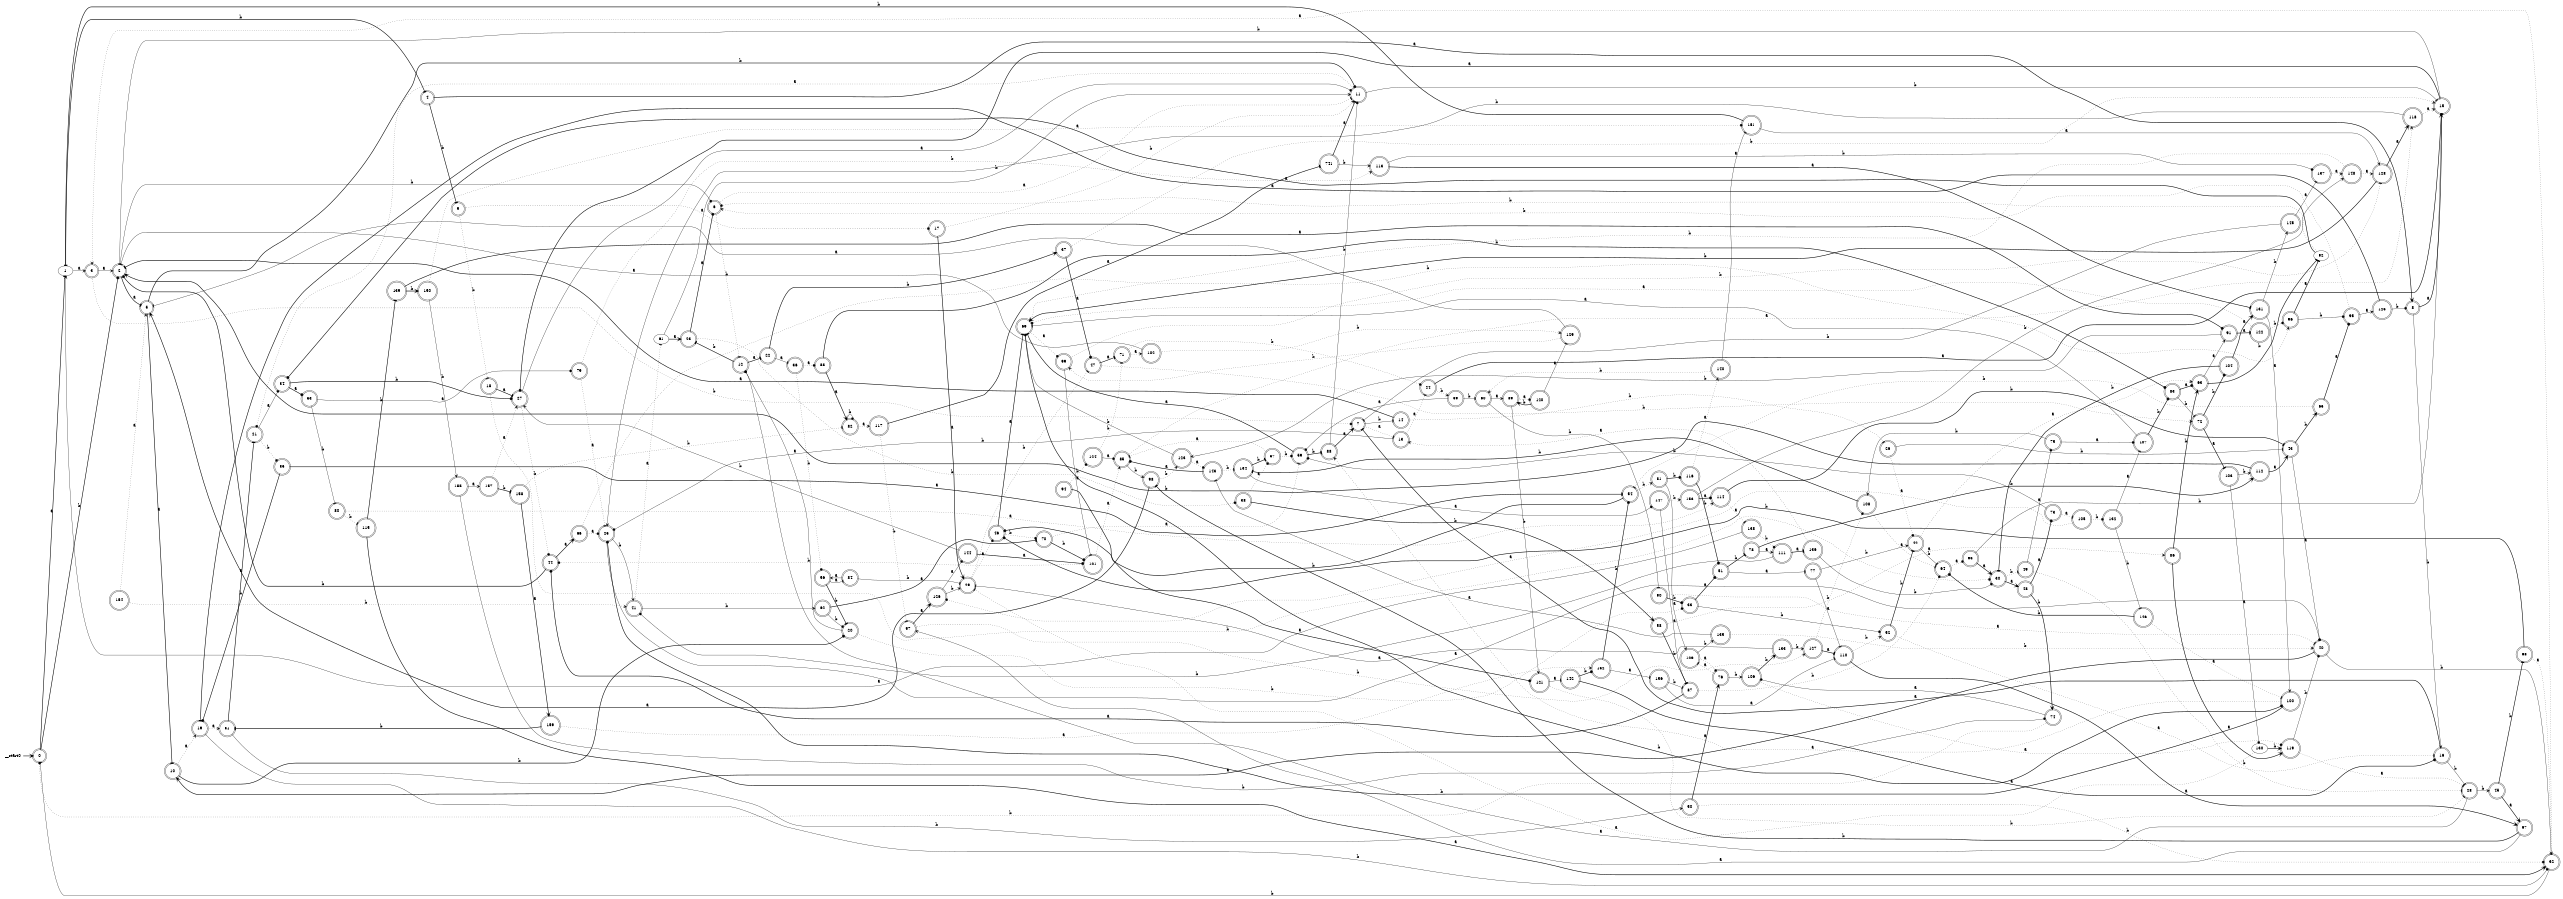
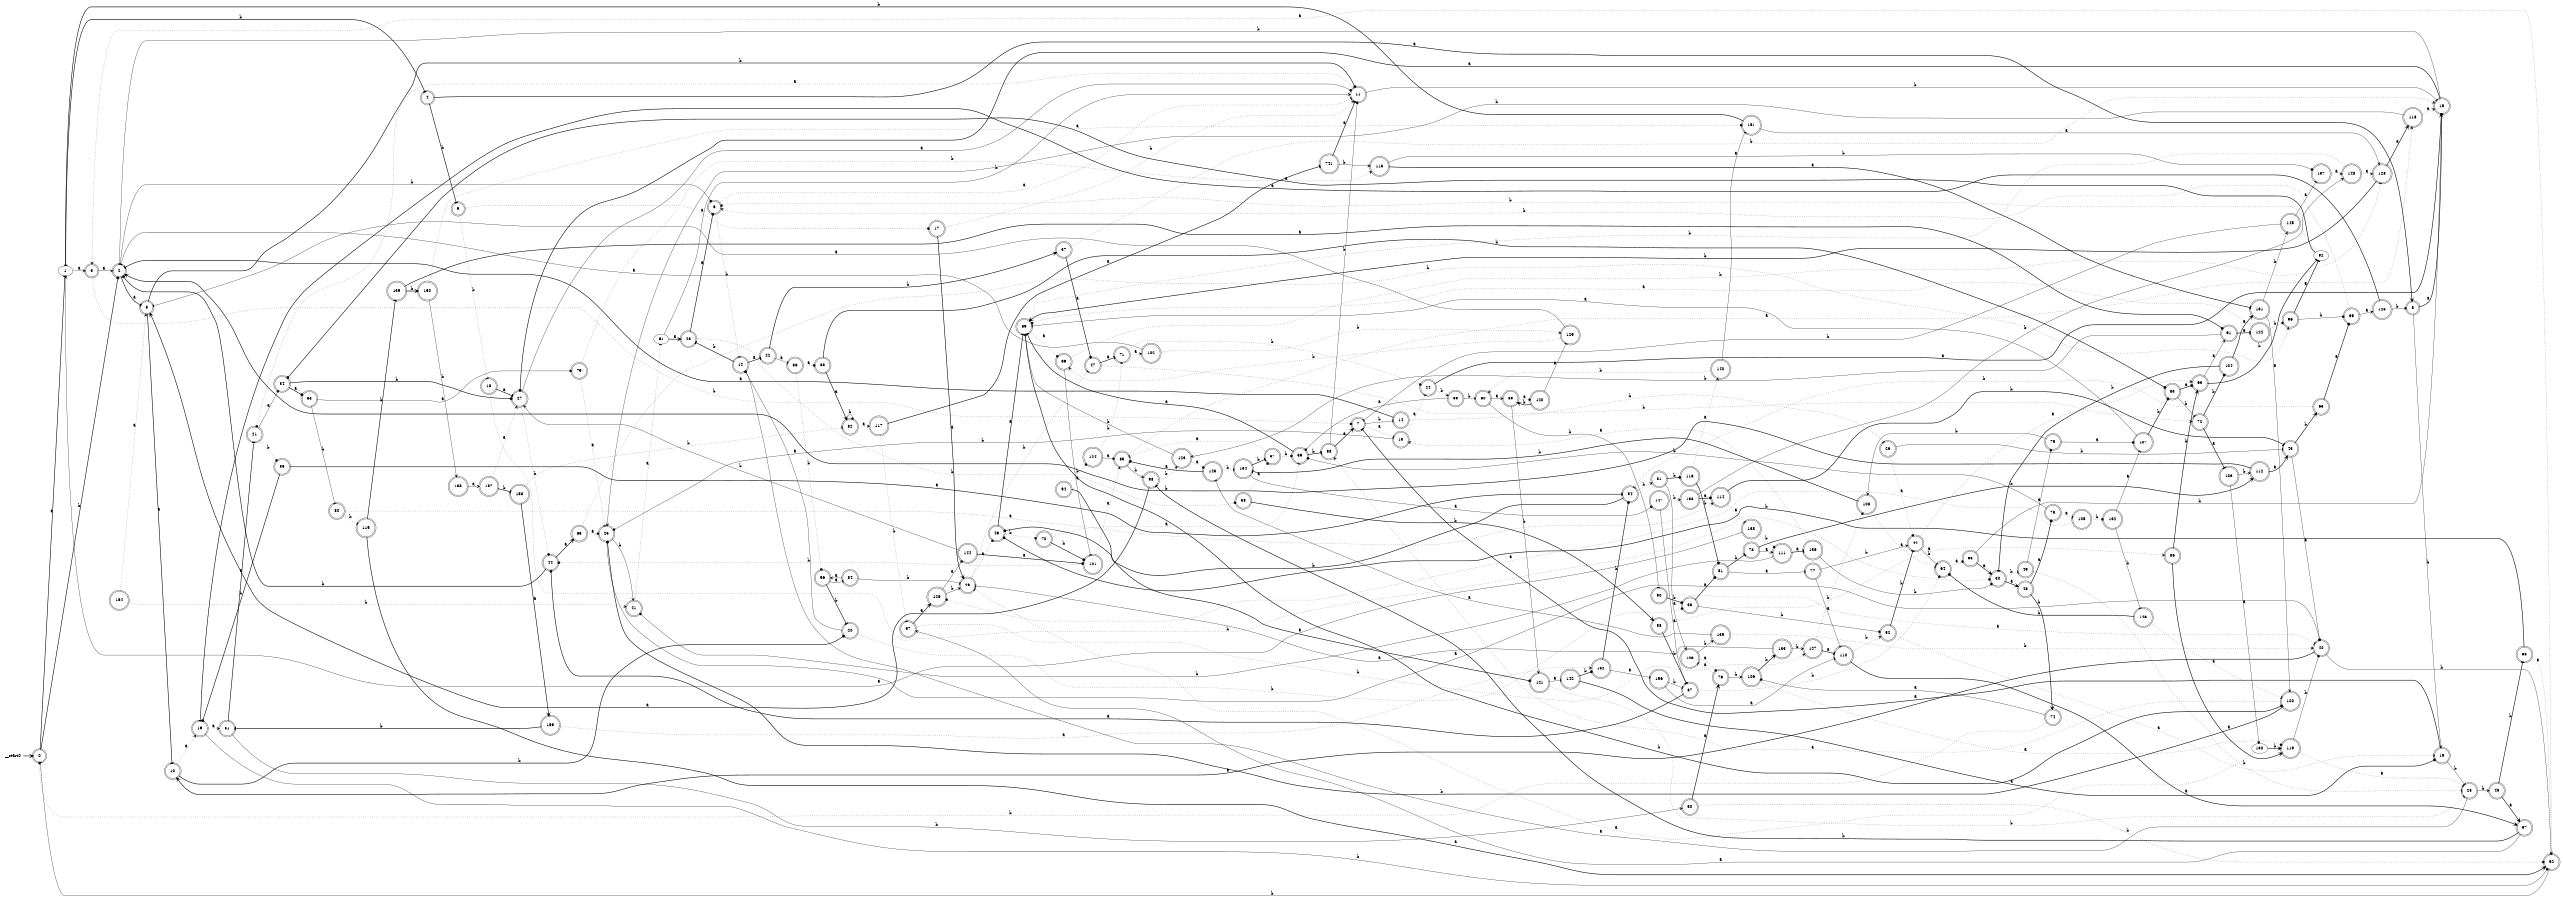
node "62": removed
edge "155" -> "74": removed, label "b"
